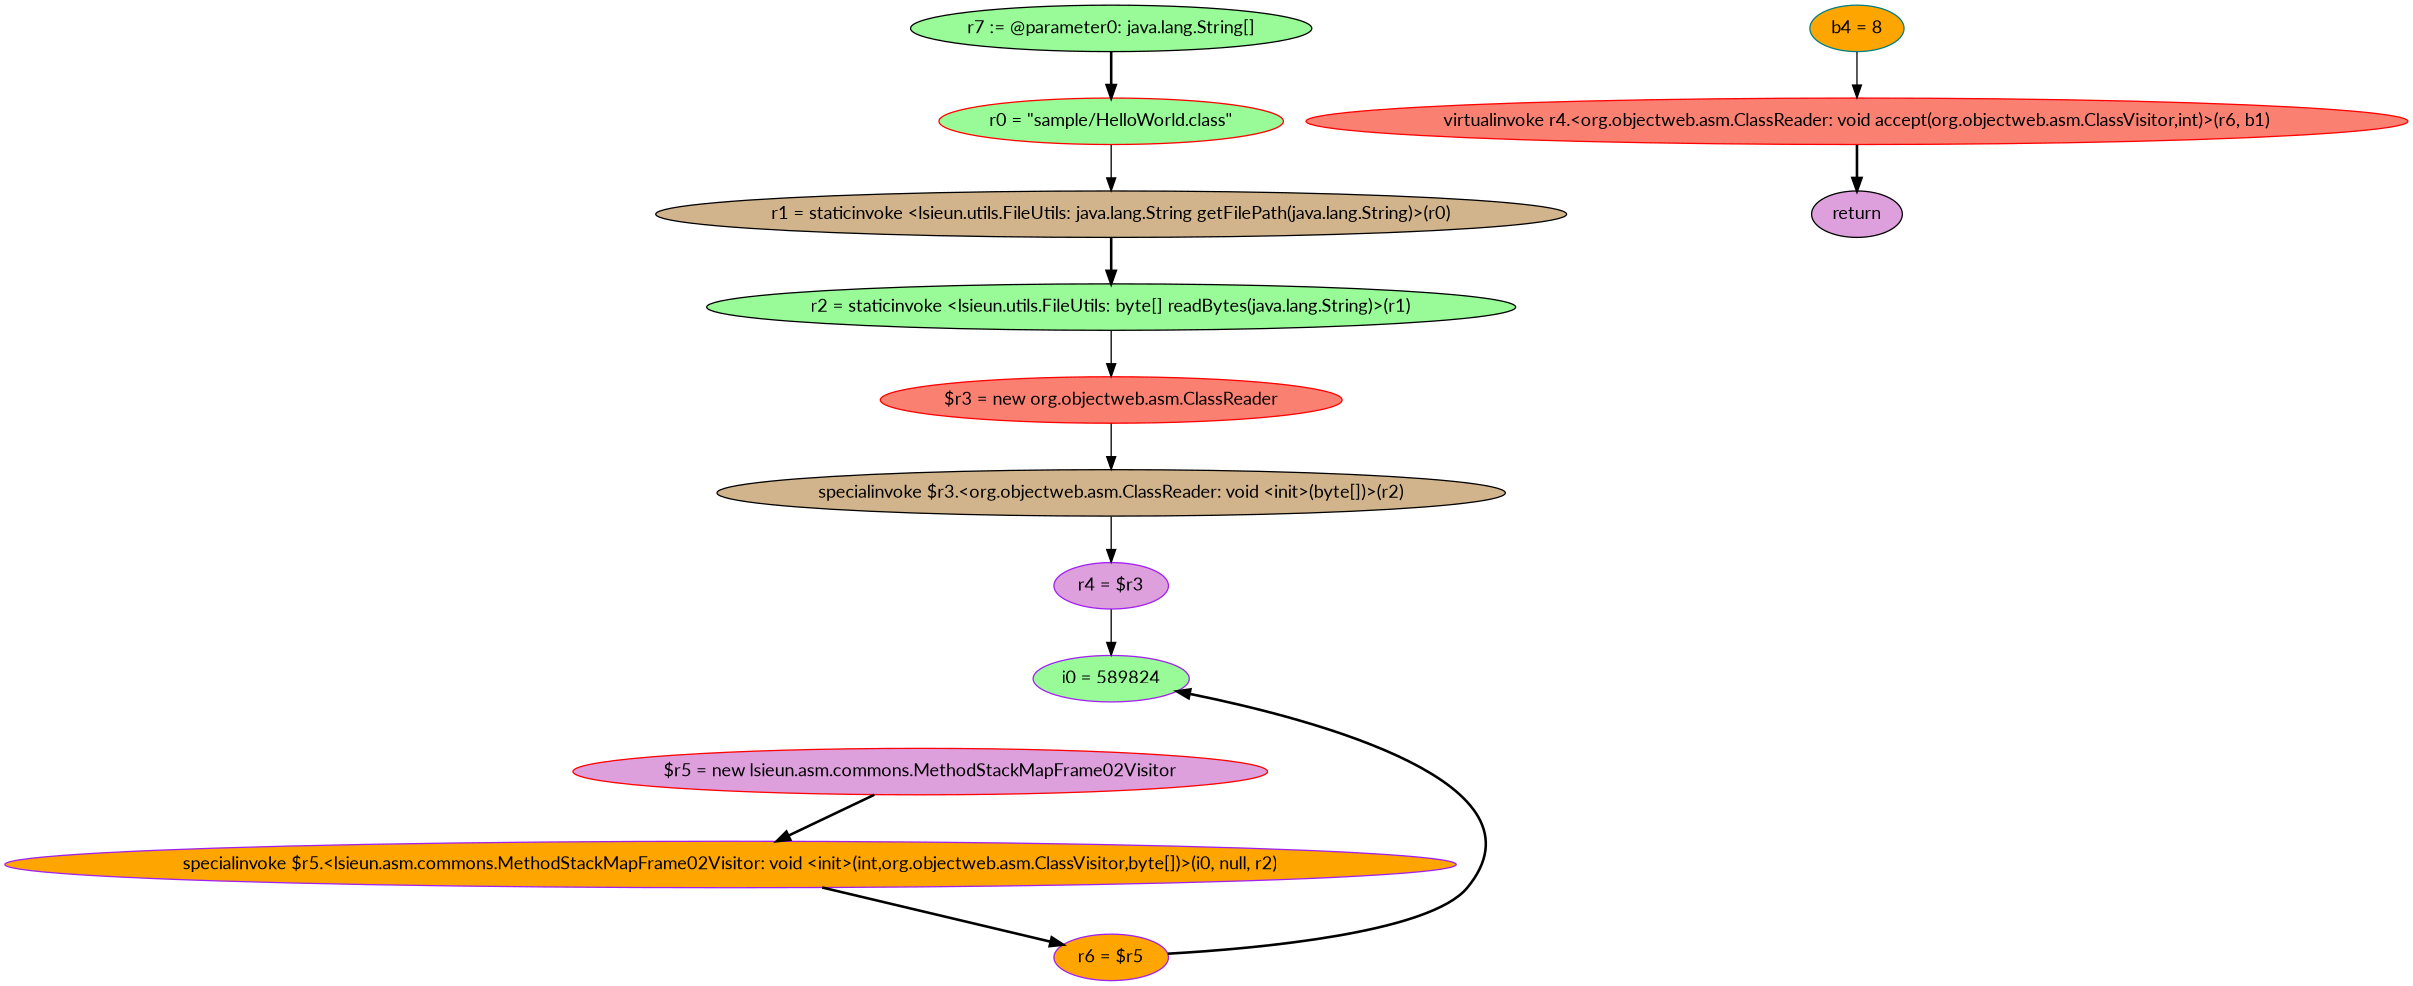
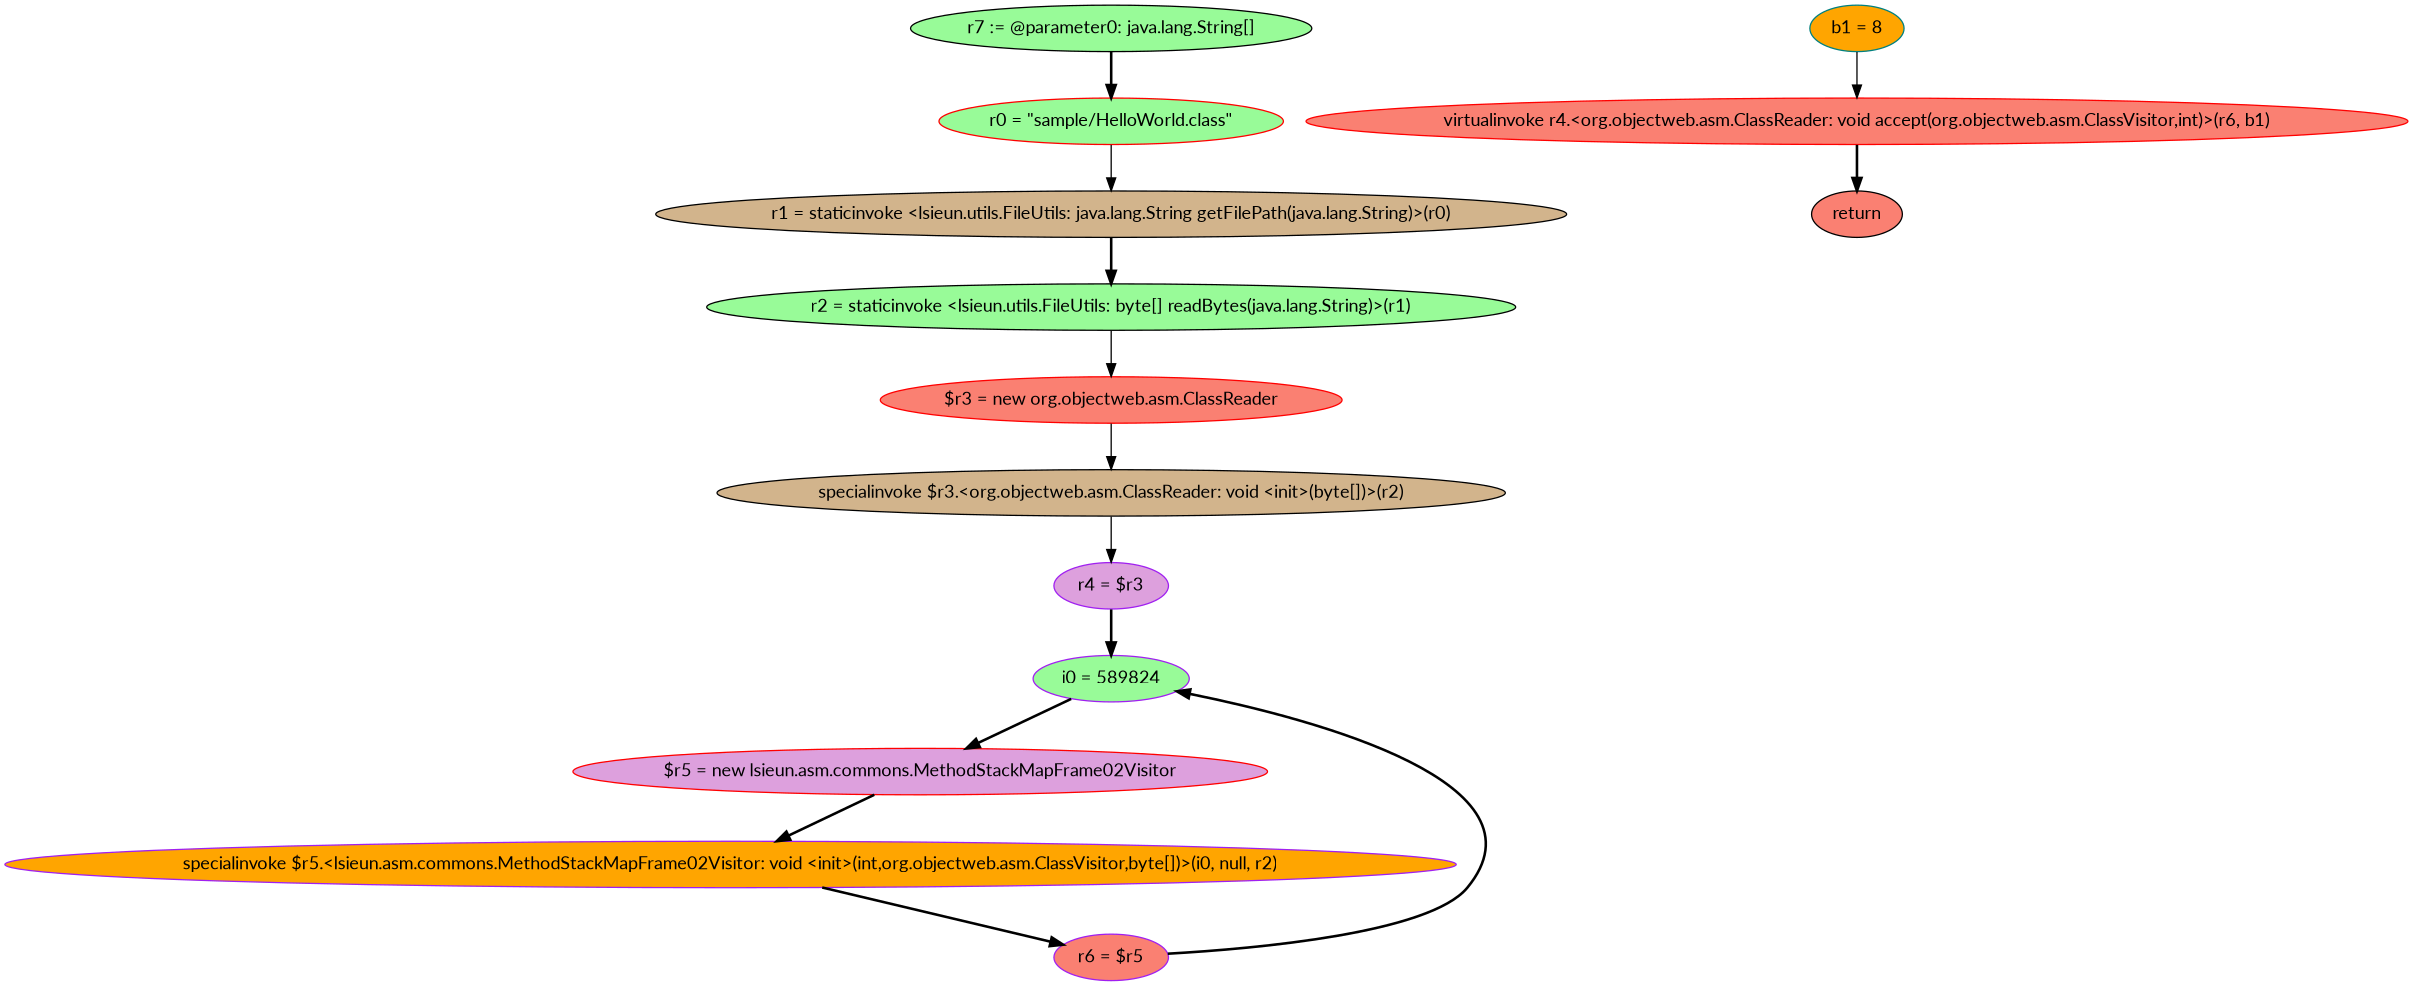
node "b4 = 8": label "b4 = 8" -> "b1 = 8"
node "return": fillcolor plum -> salmon
edge "r4 = $r3" -> "i0 = 589824": style solid -> bold
edge "i0 = 589824" -> "$r5 = new lsieun.asm.commons.MethodStackMapFrame02Visitor": added
node "r6 = $r5": fillcolor orange -> salmon
